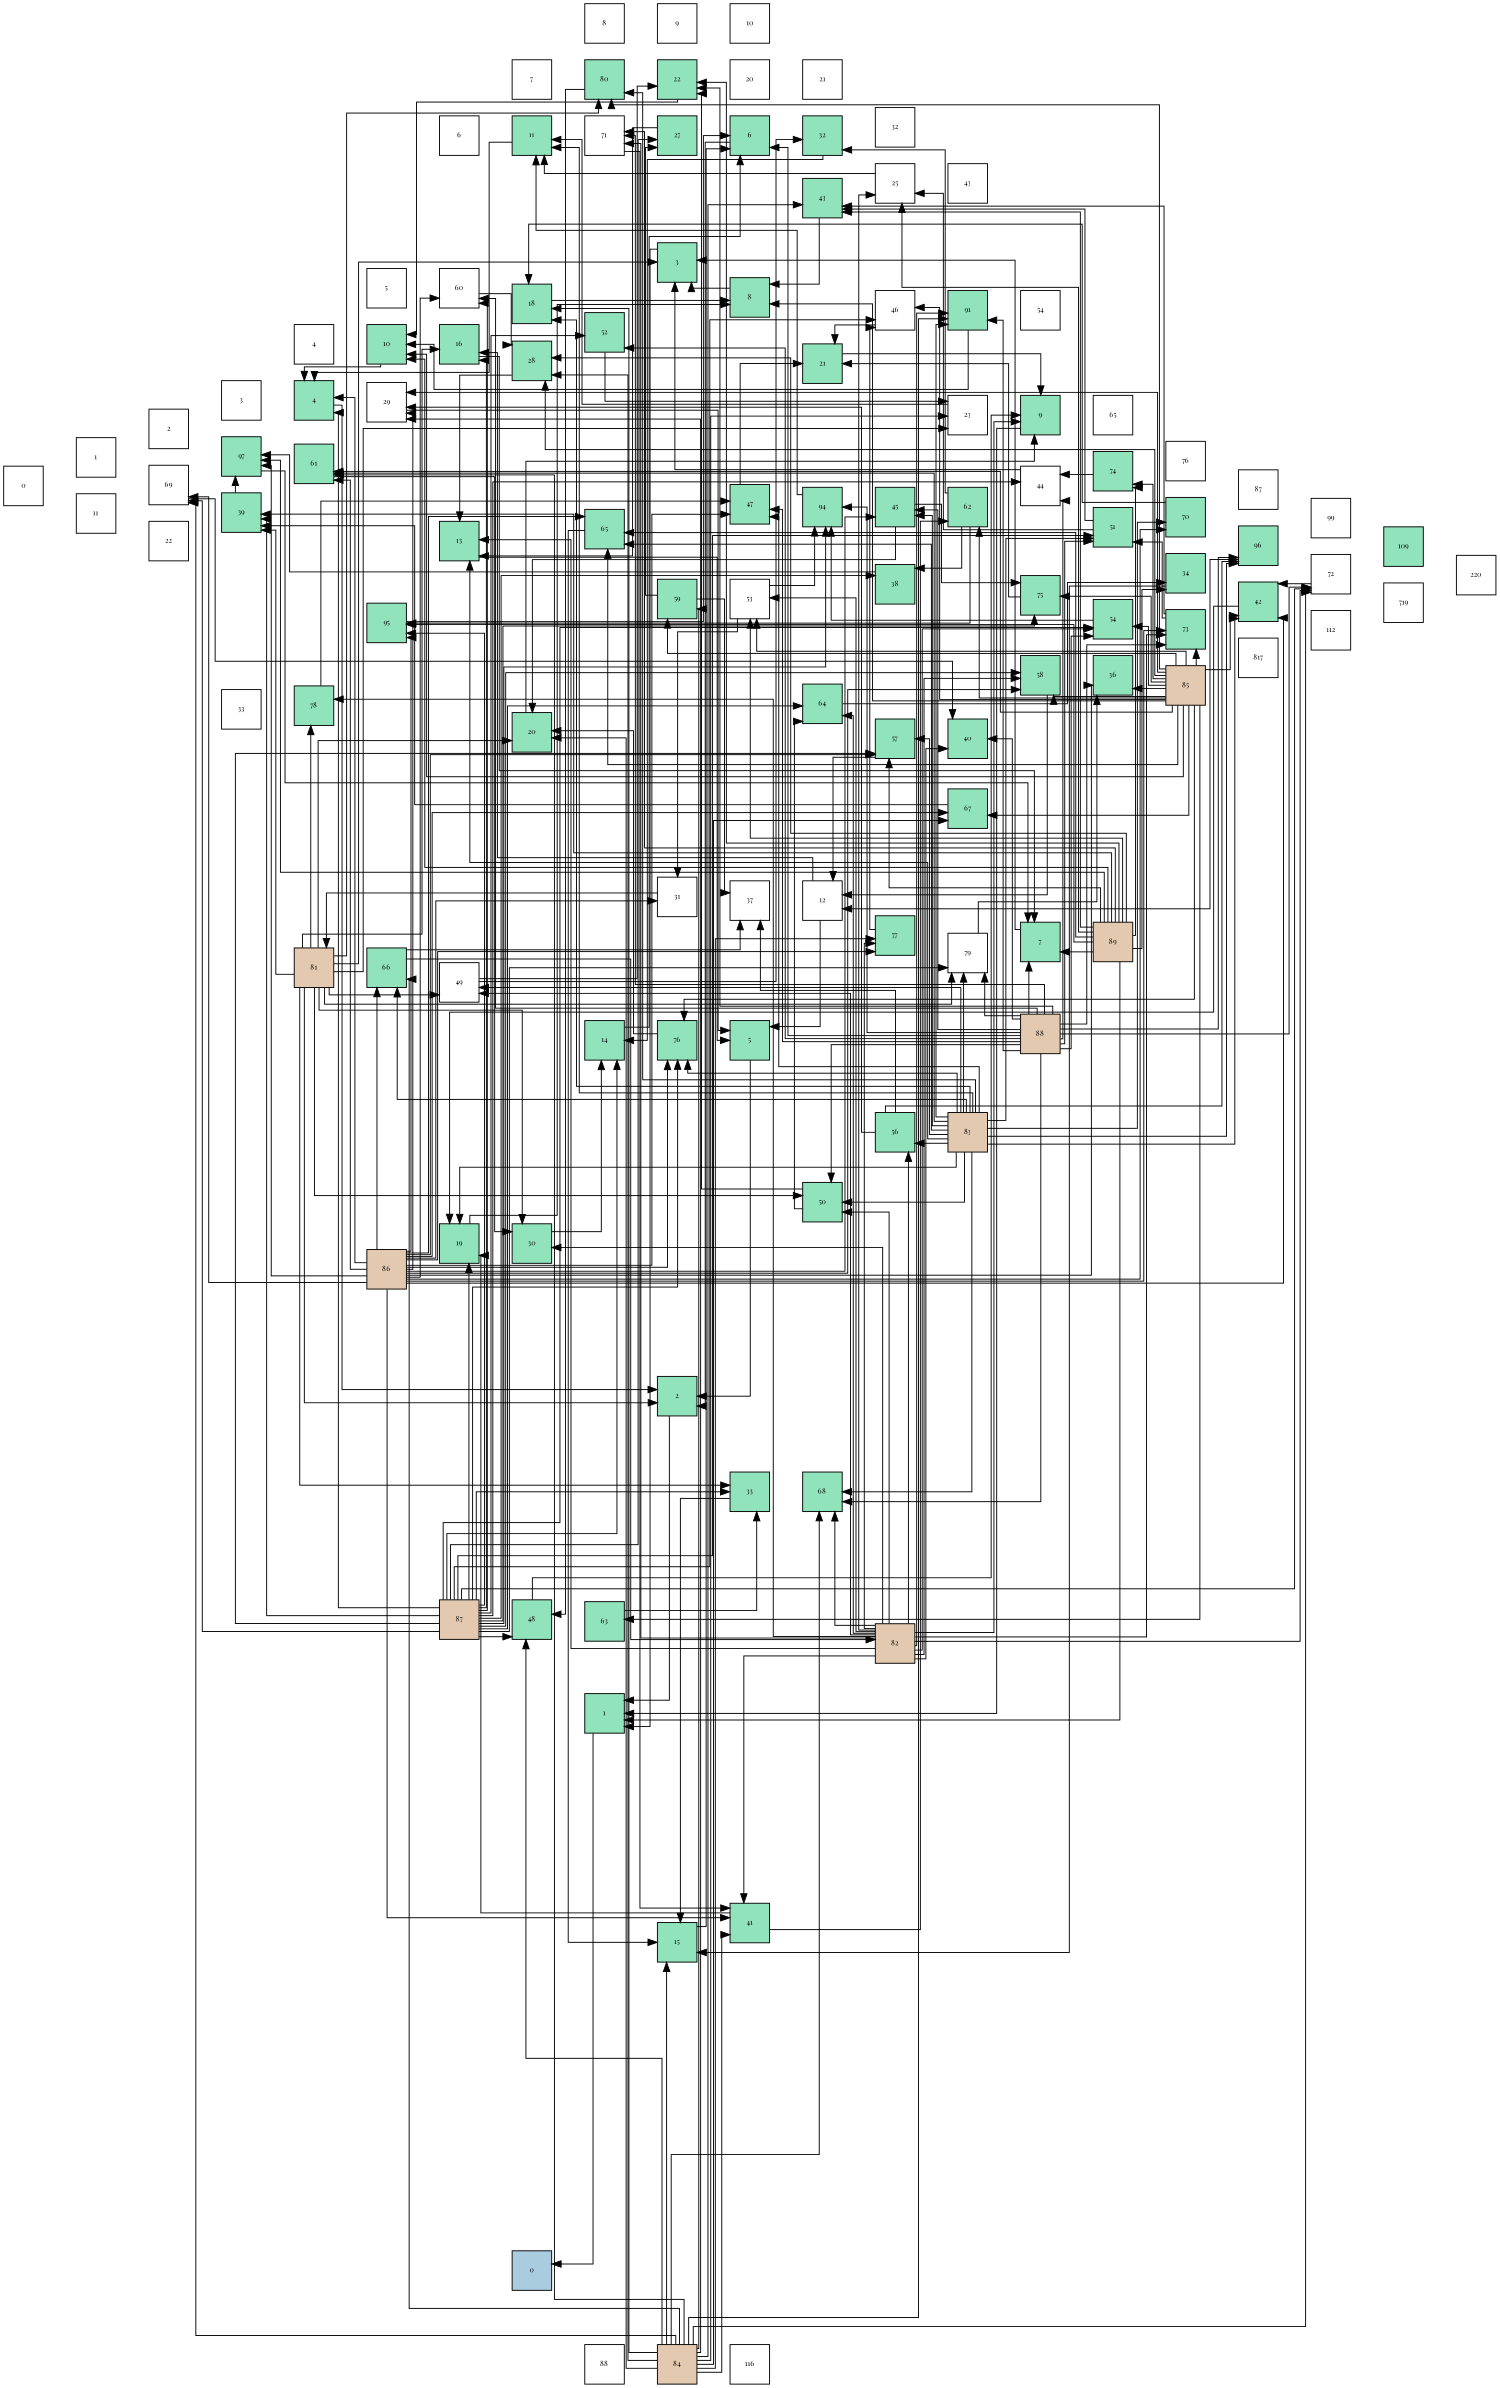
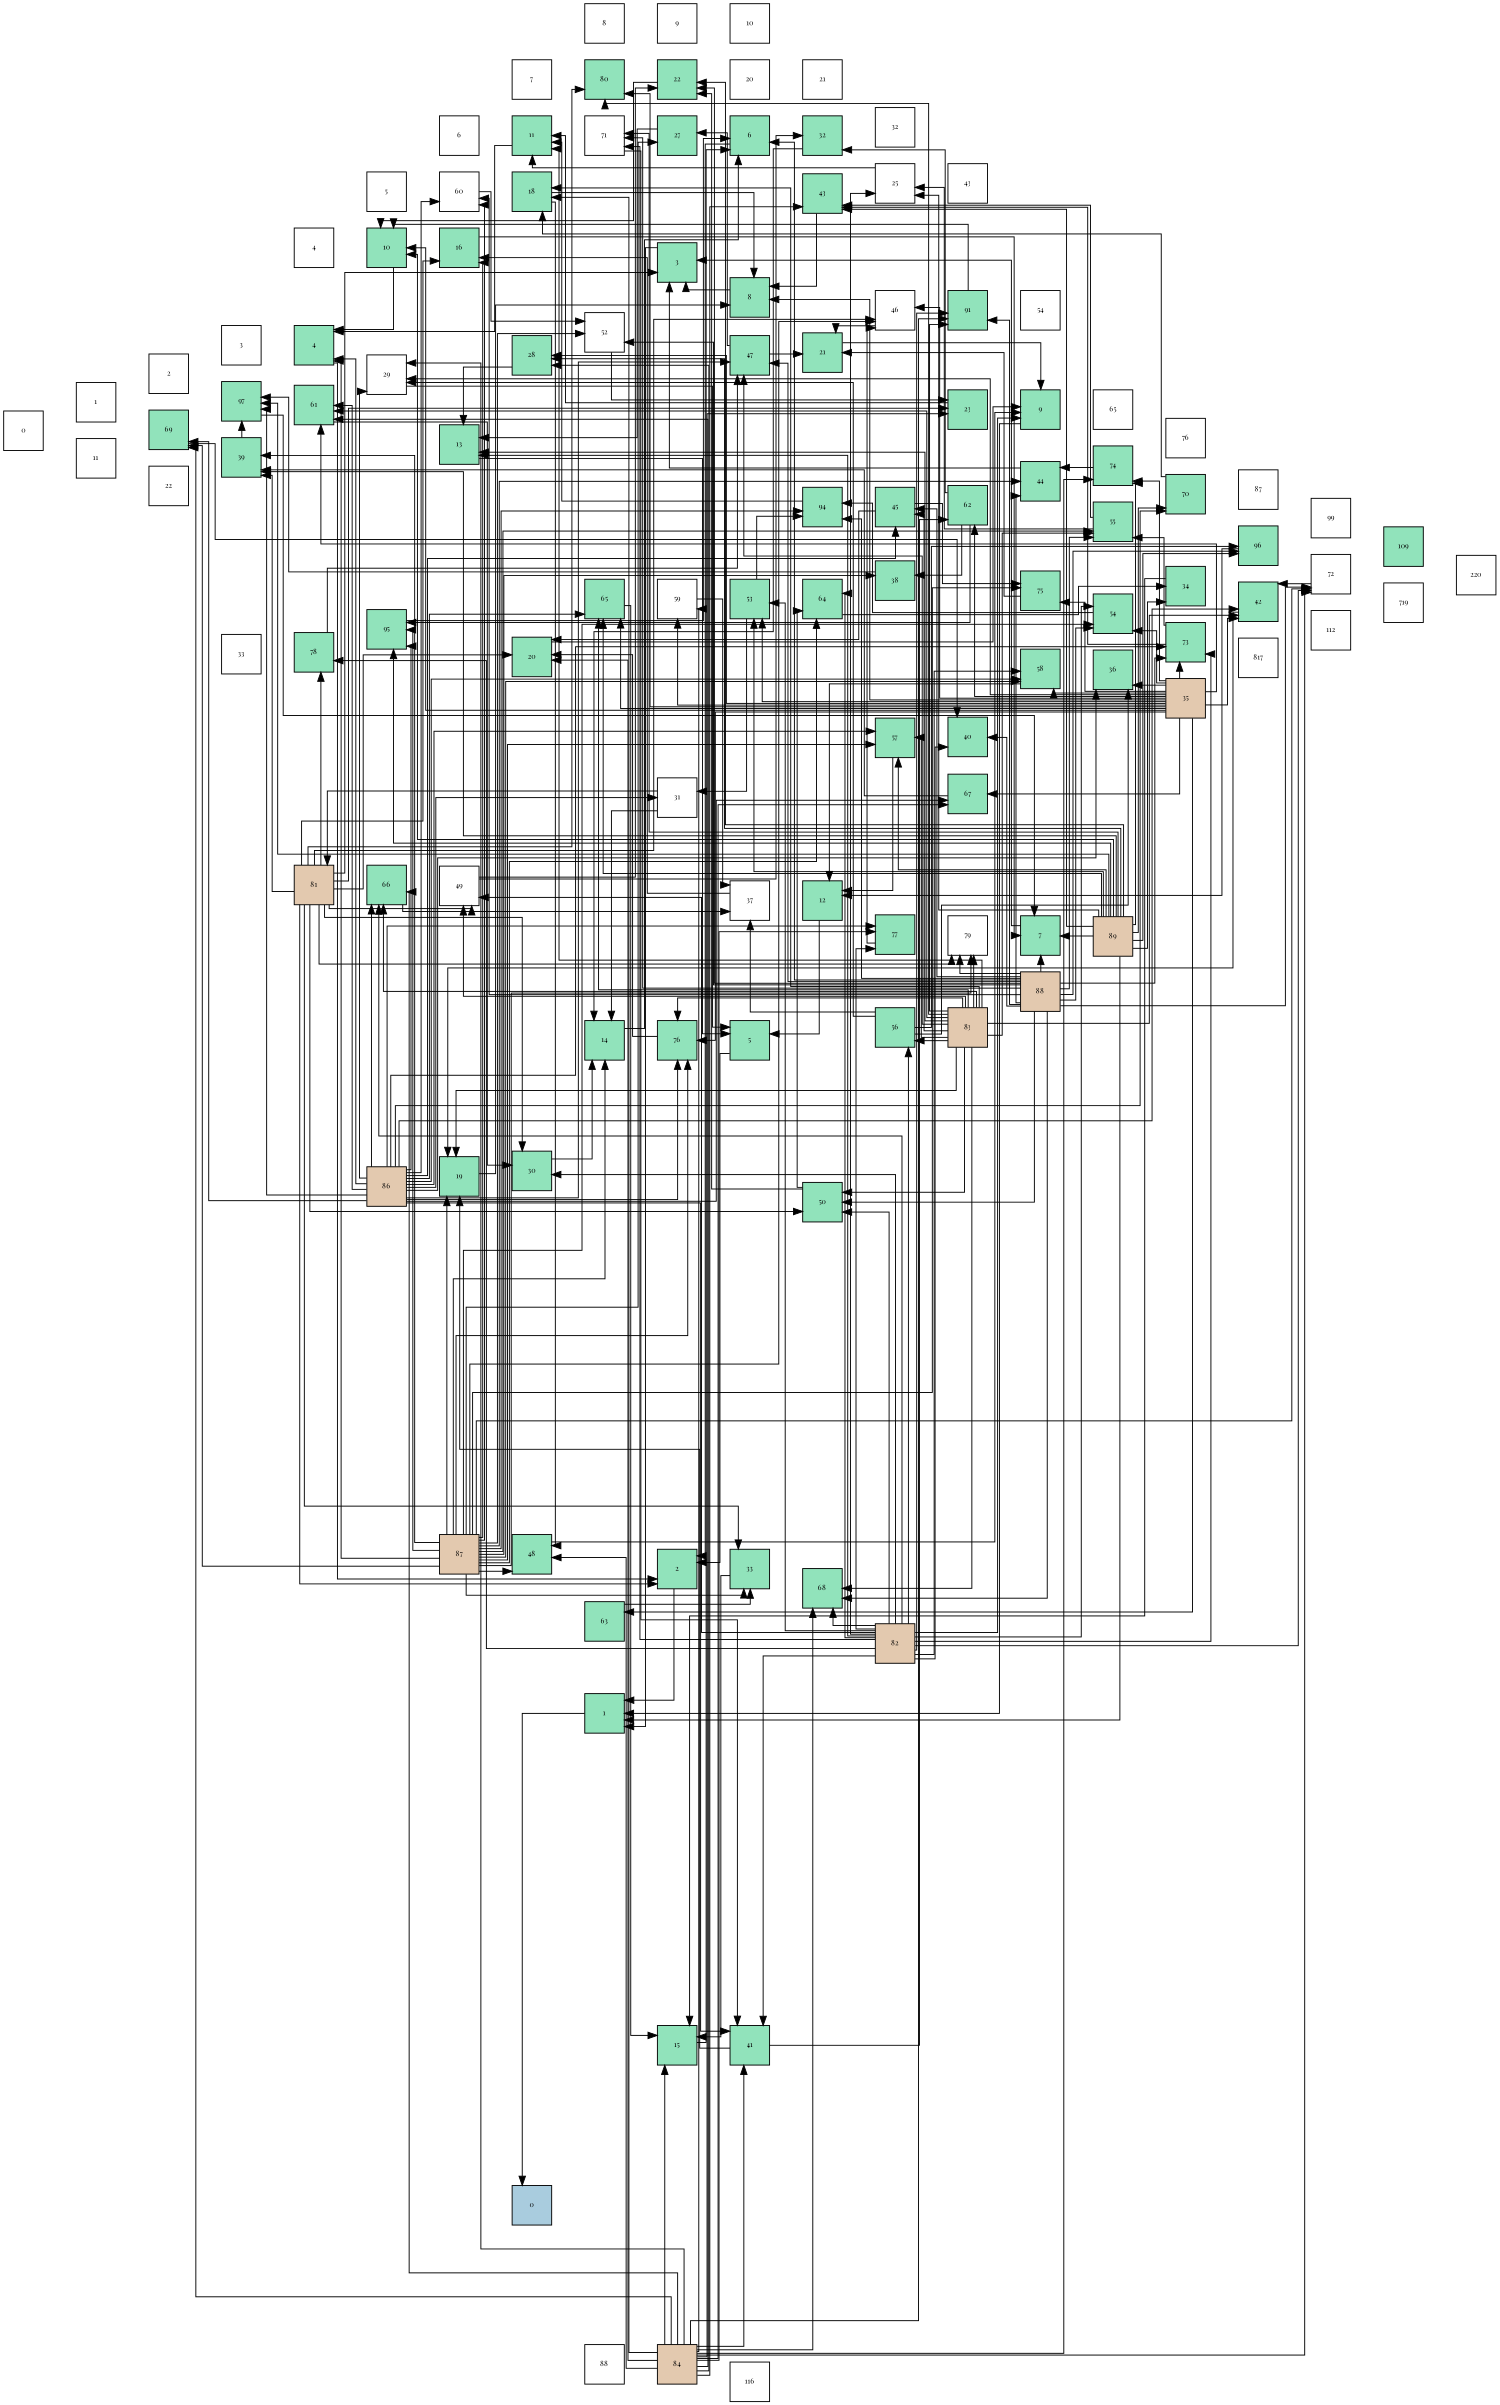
edge "60" -> "28": now "60" -> "52"
node "52": fillcolor #91e3bb -> #ffffff
edge "59" -> "27": now "47" -> "27"
node "23": fillcolor #ffffff -> #91e3bb
node "69": fillcolor #ffffff -> #91e3bb
node "44": fillcolor #ffffff -> #91e3bb
node "51": label "51" -> "55"
node "59": fillcolor #91e3bb -> #ffffff
node "53": fillcolor #ffffff -> #91e3bb
edge "81" -> "46": added
node "85": label "85" -> "35"
edge "12" -> "16": now "37" -> "16"
edge "80" -> "48": now "18" -> "48"
edge "79" -> "36": now "56" -> "36"
edge "31" -> "14": added
edge "83" -> "70": now "89" -> "70"
node "12": fillcolor #ffffff -> #91e3bb
edge "83" -> "96": now "89" -> "96"
edge "66" -> "82": reversed
edge "84" -> "74": added
